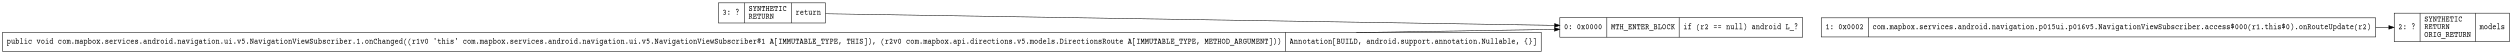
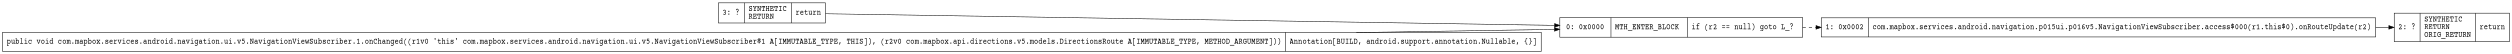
node "0: 0x0000": text "if (r2 == null) android L_?" -> "if (r2 == null) goto L_?"
edge "0: 0x0000" -> "1: 0x0002": added
node "2: ?": text "models" -> "return"
